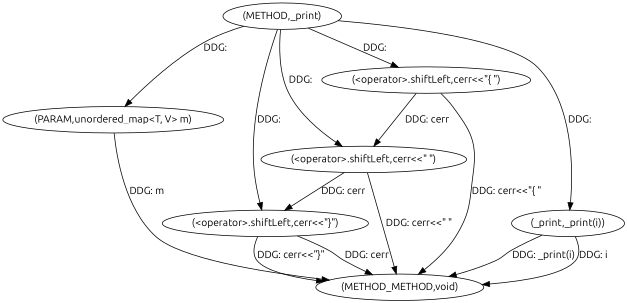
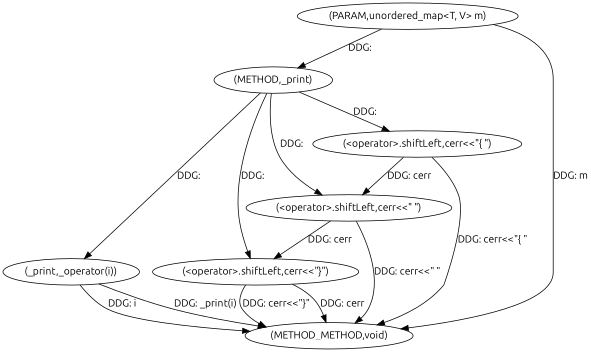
edge "(METHOD,_print)" -> "(PARAM,unordered_map<T, V> m)": reversed
node "(_print,_print(i))": label "(_print,_print(i))" -> "(_print,_operator(i))"
